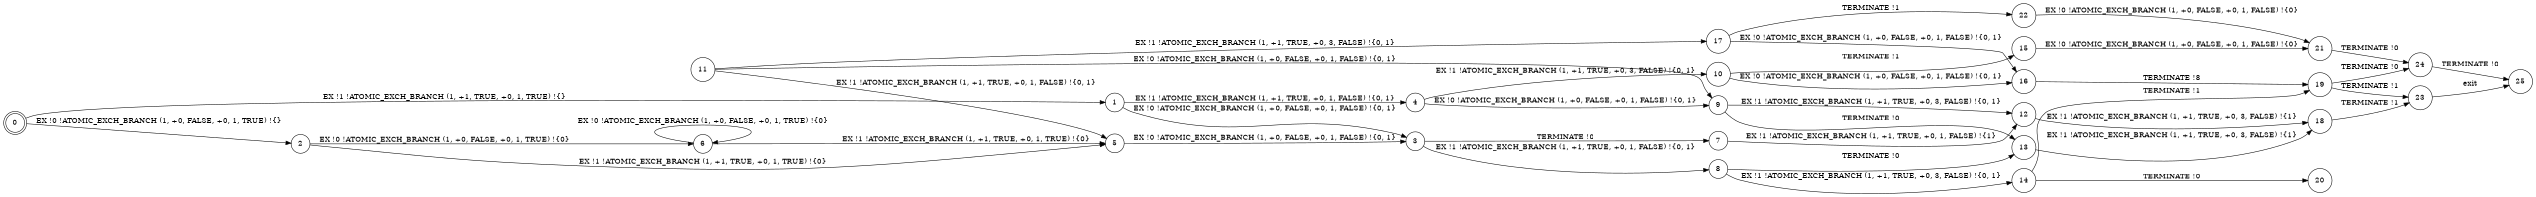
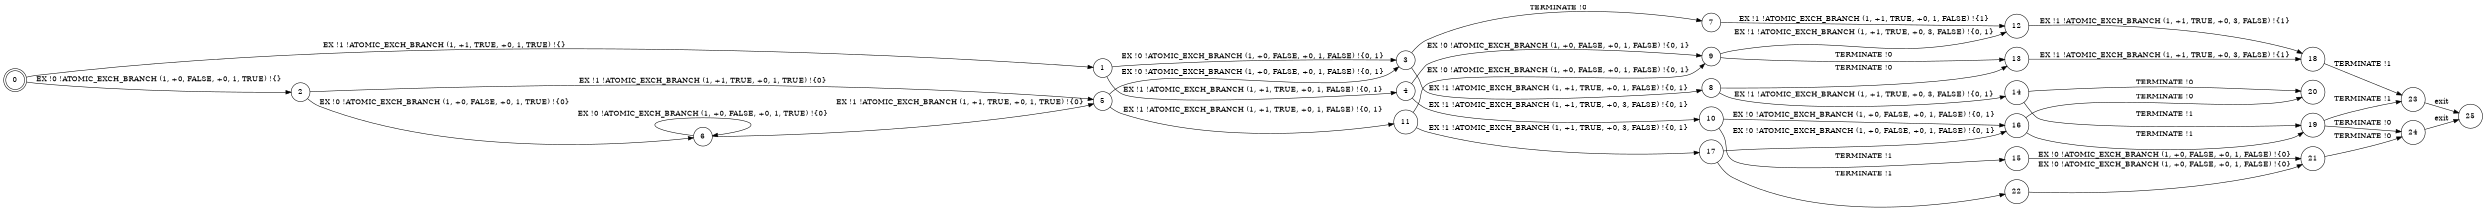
edge "24" -> "25": label "TERMINATE !0" -> "exit"
edge "16" -> "19": label "TERMINATE !8" -> "TERMINATE !1"
edge "11" -> "5": reversed
edge "16" -> "20": added, label "TERMINATE !0"
